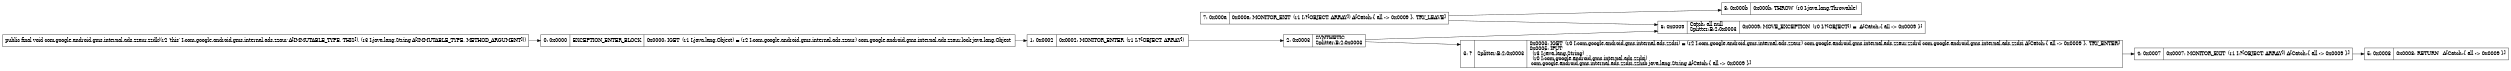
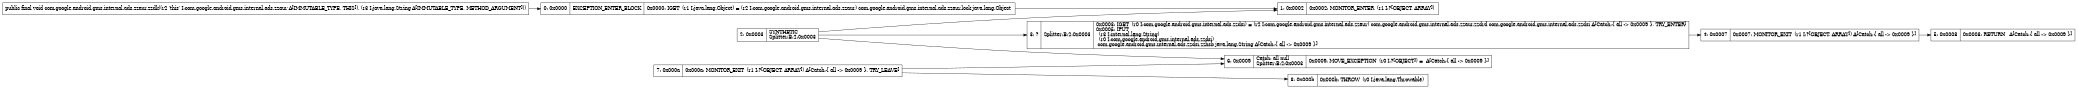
edge "1: 0x0002" -> "2: 0x0003": reversed
node "3: ?": text "(r3 I:java.lang.String)" -> "(r3 I:internal.lang.String)"
